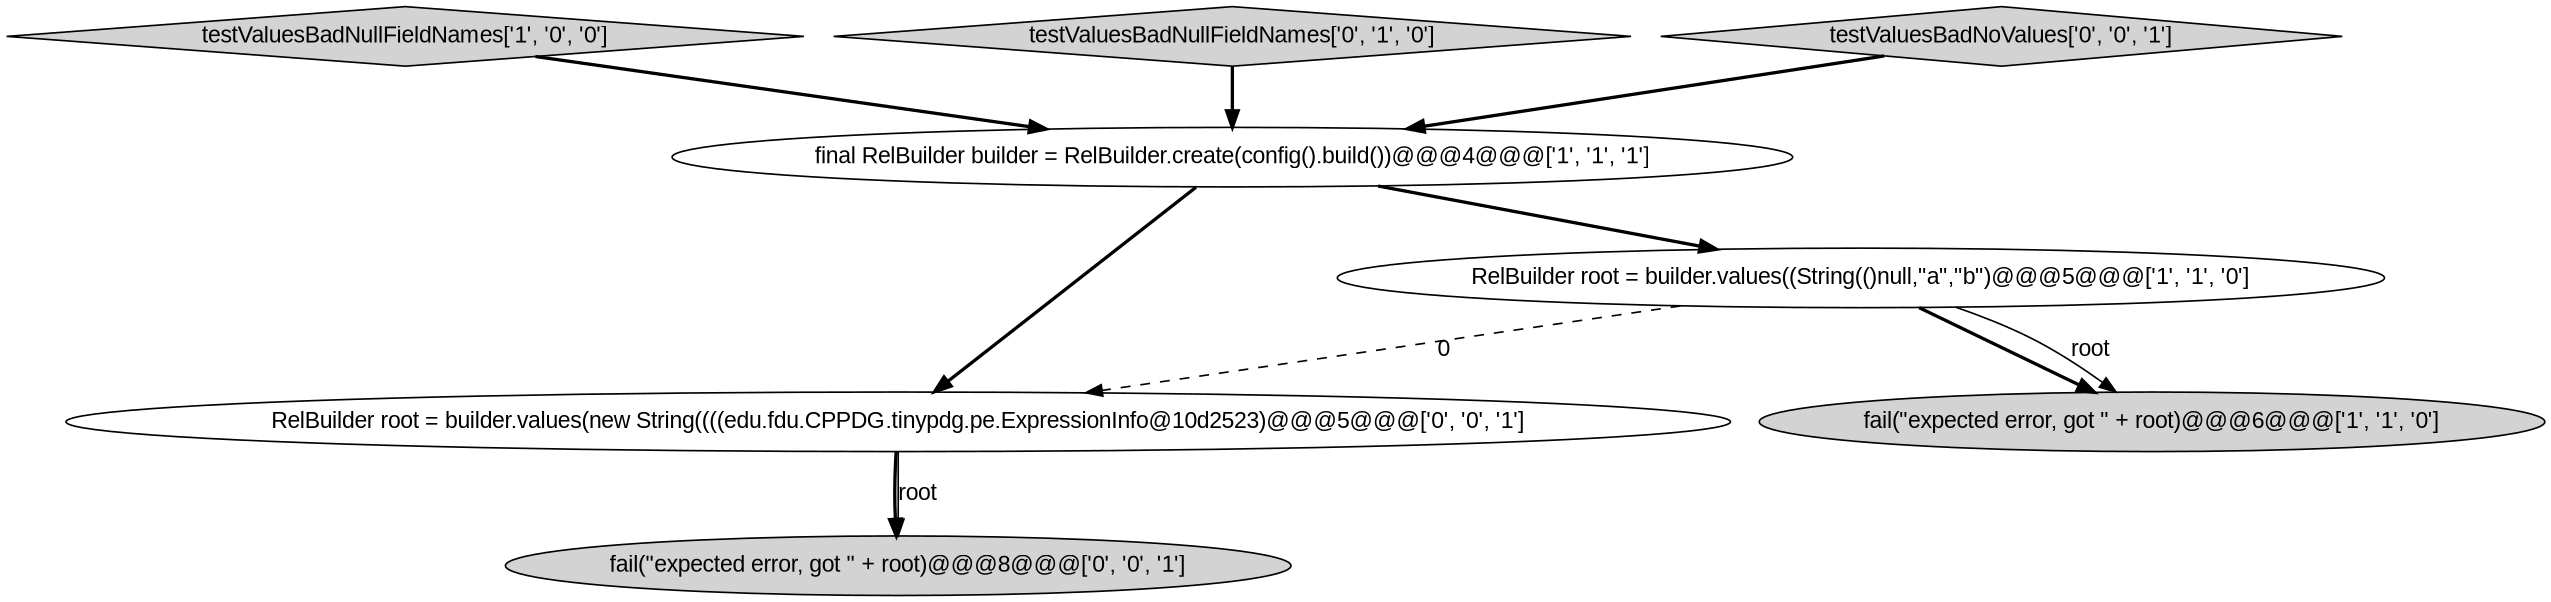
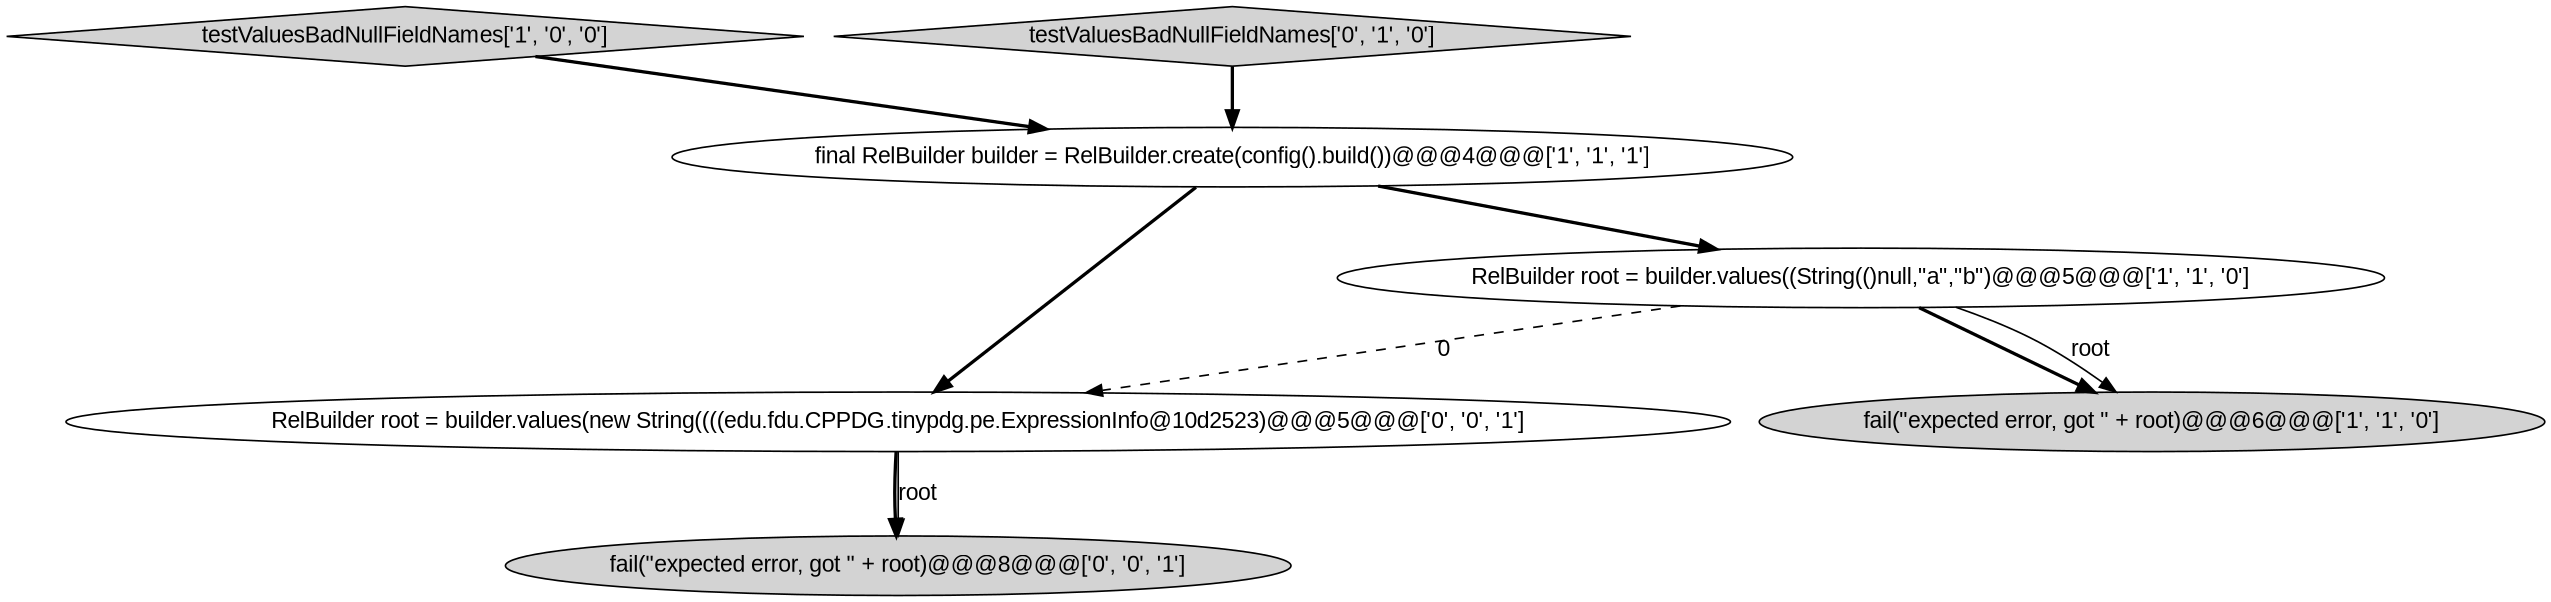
node "testValuesBadNoValues['0', '0', '1']": removed
